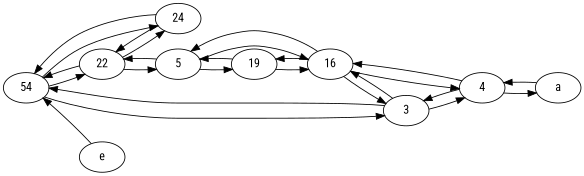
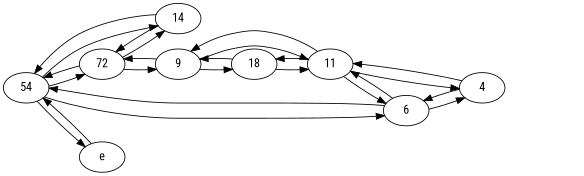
node "24": label "24" -> "14"
node "22": label "22" -> "72"
node "5": label "5" -> "9"
node "19": label "19" -> "18"
node "16": label "16" -> "11"
node "a": removed
node "3": label "3" -> "6"
edge "54" -> "e": added
